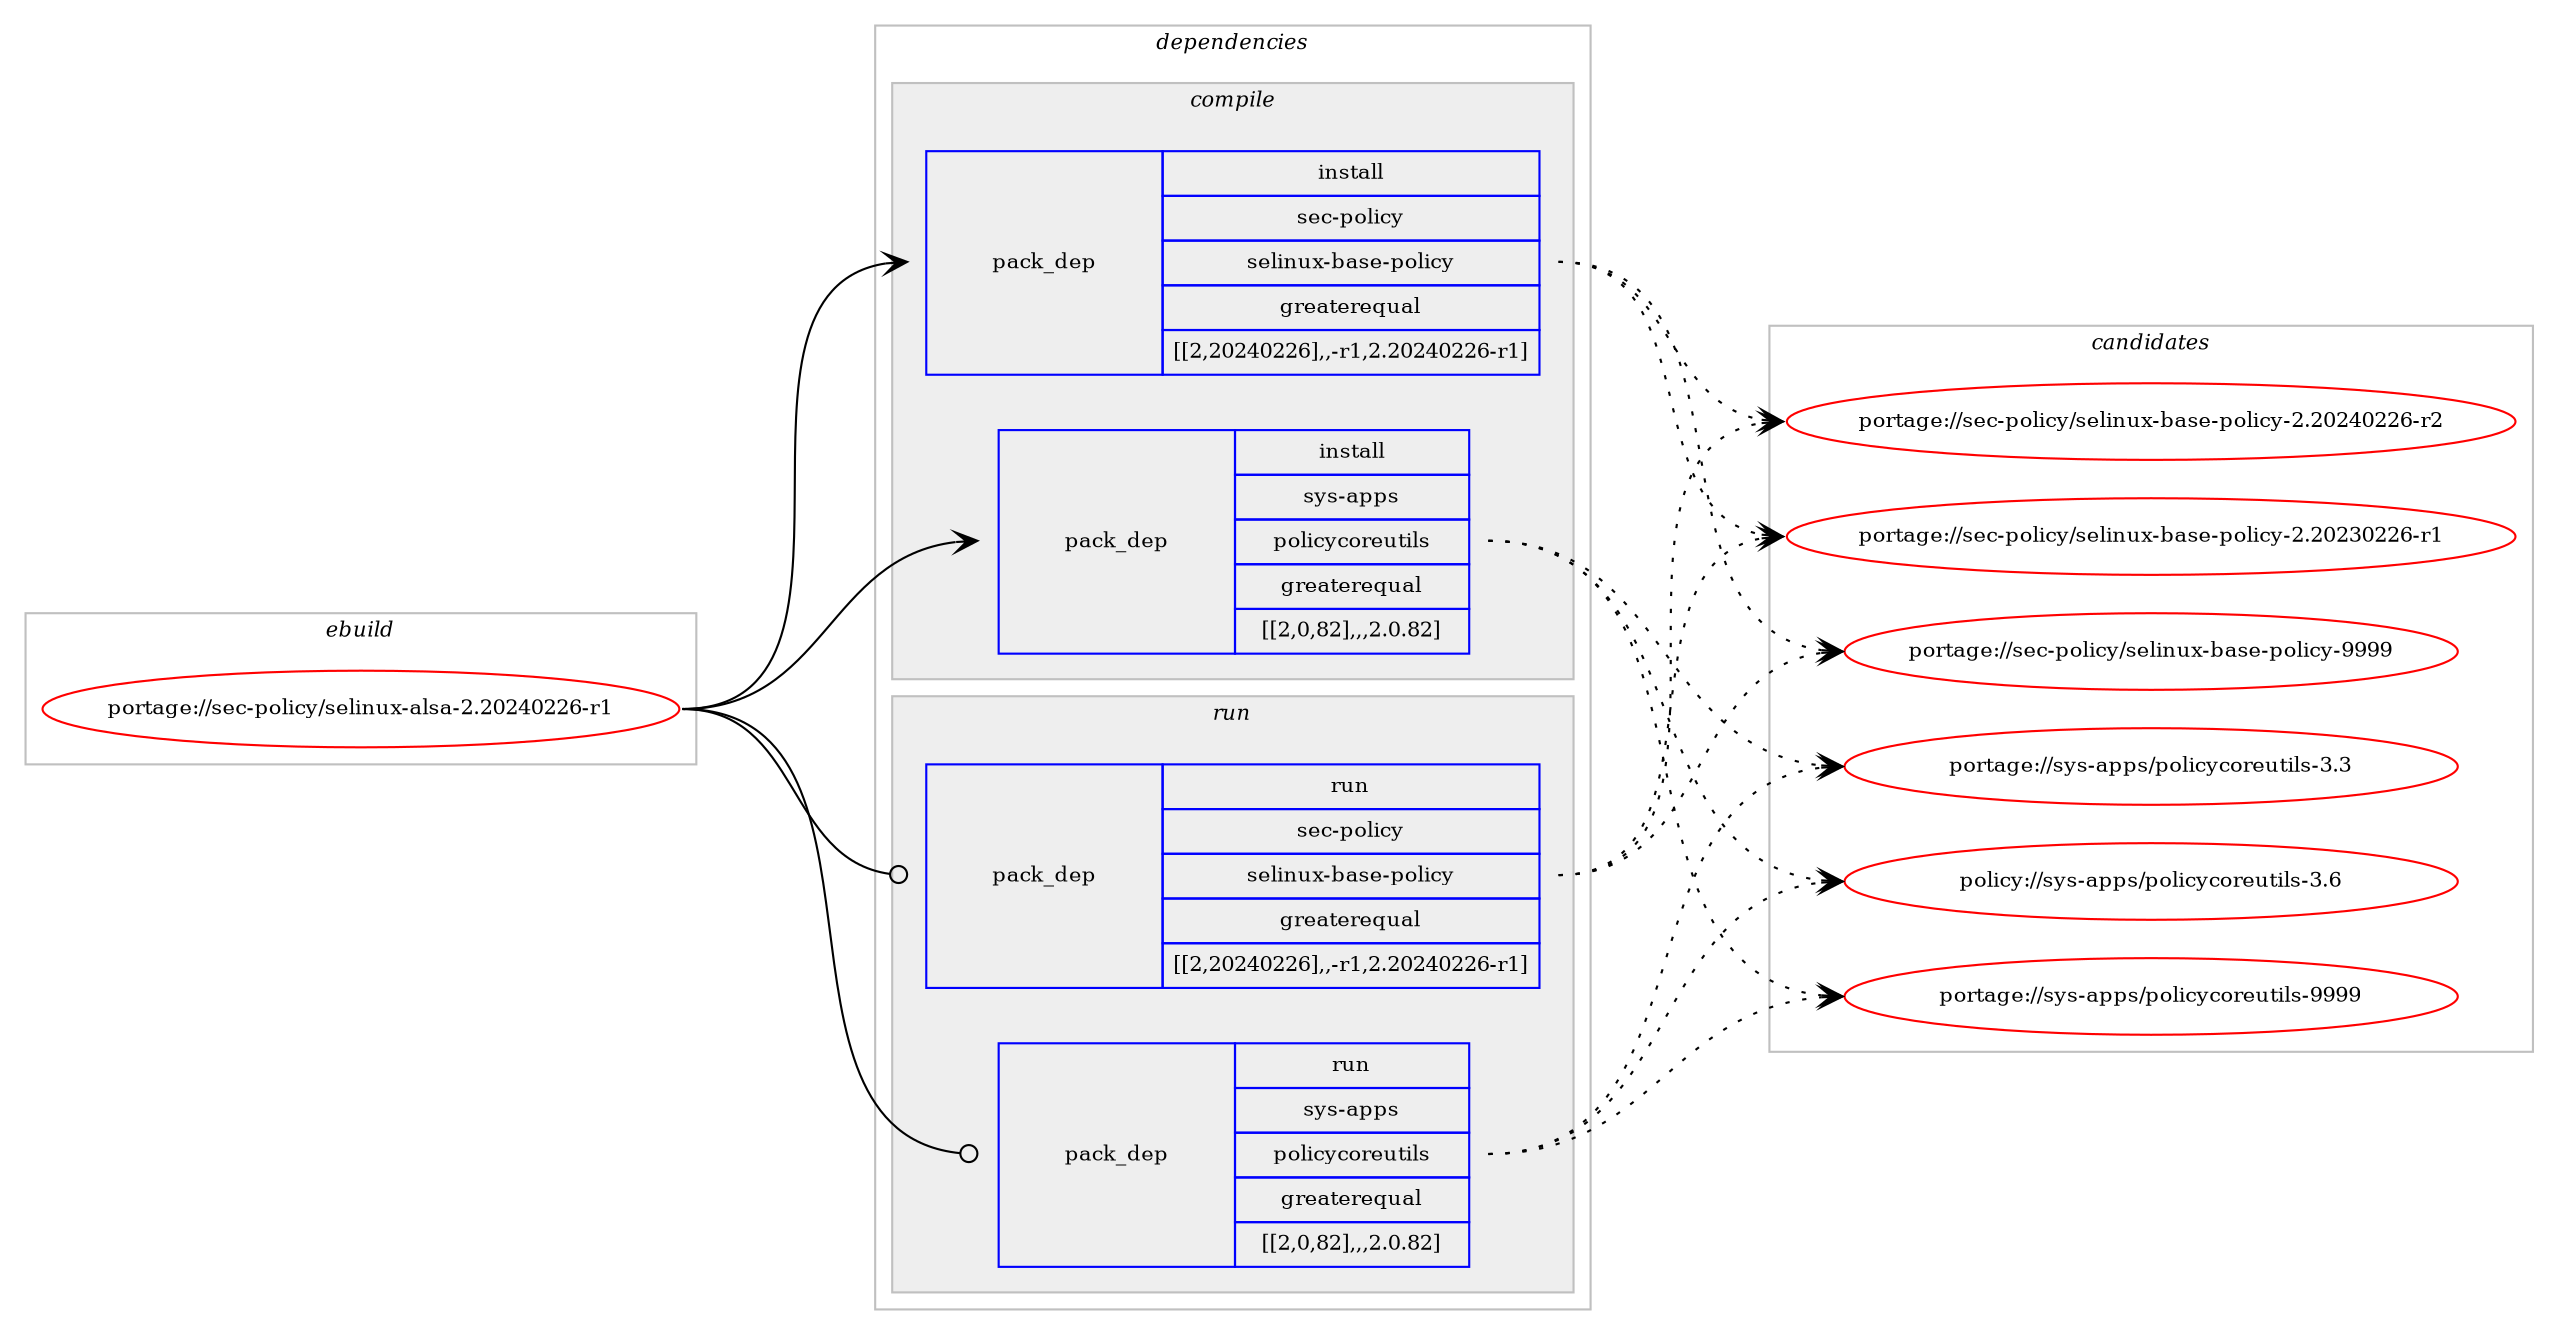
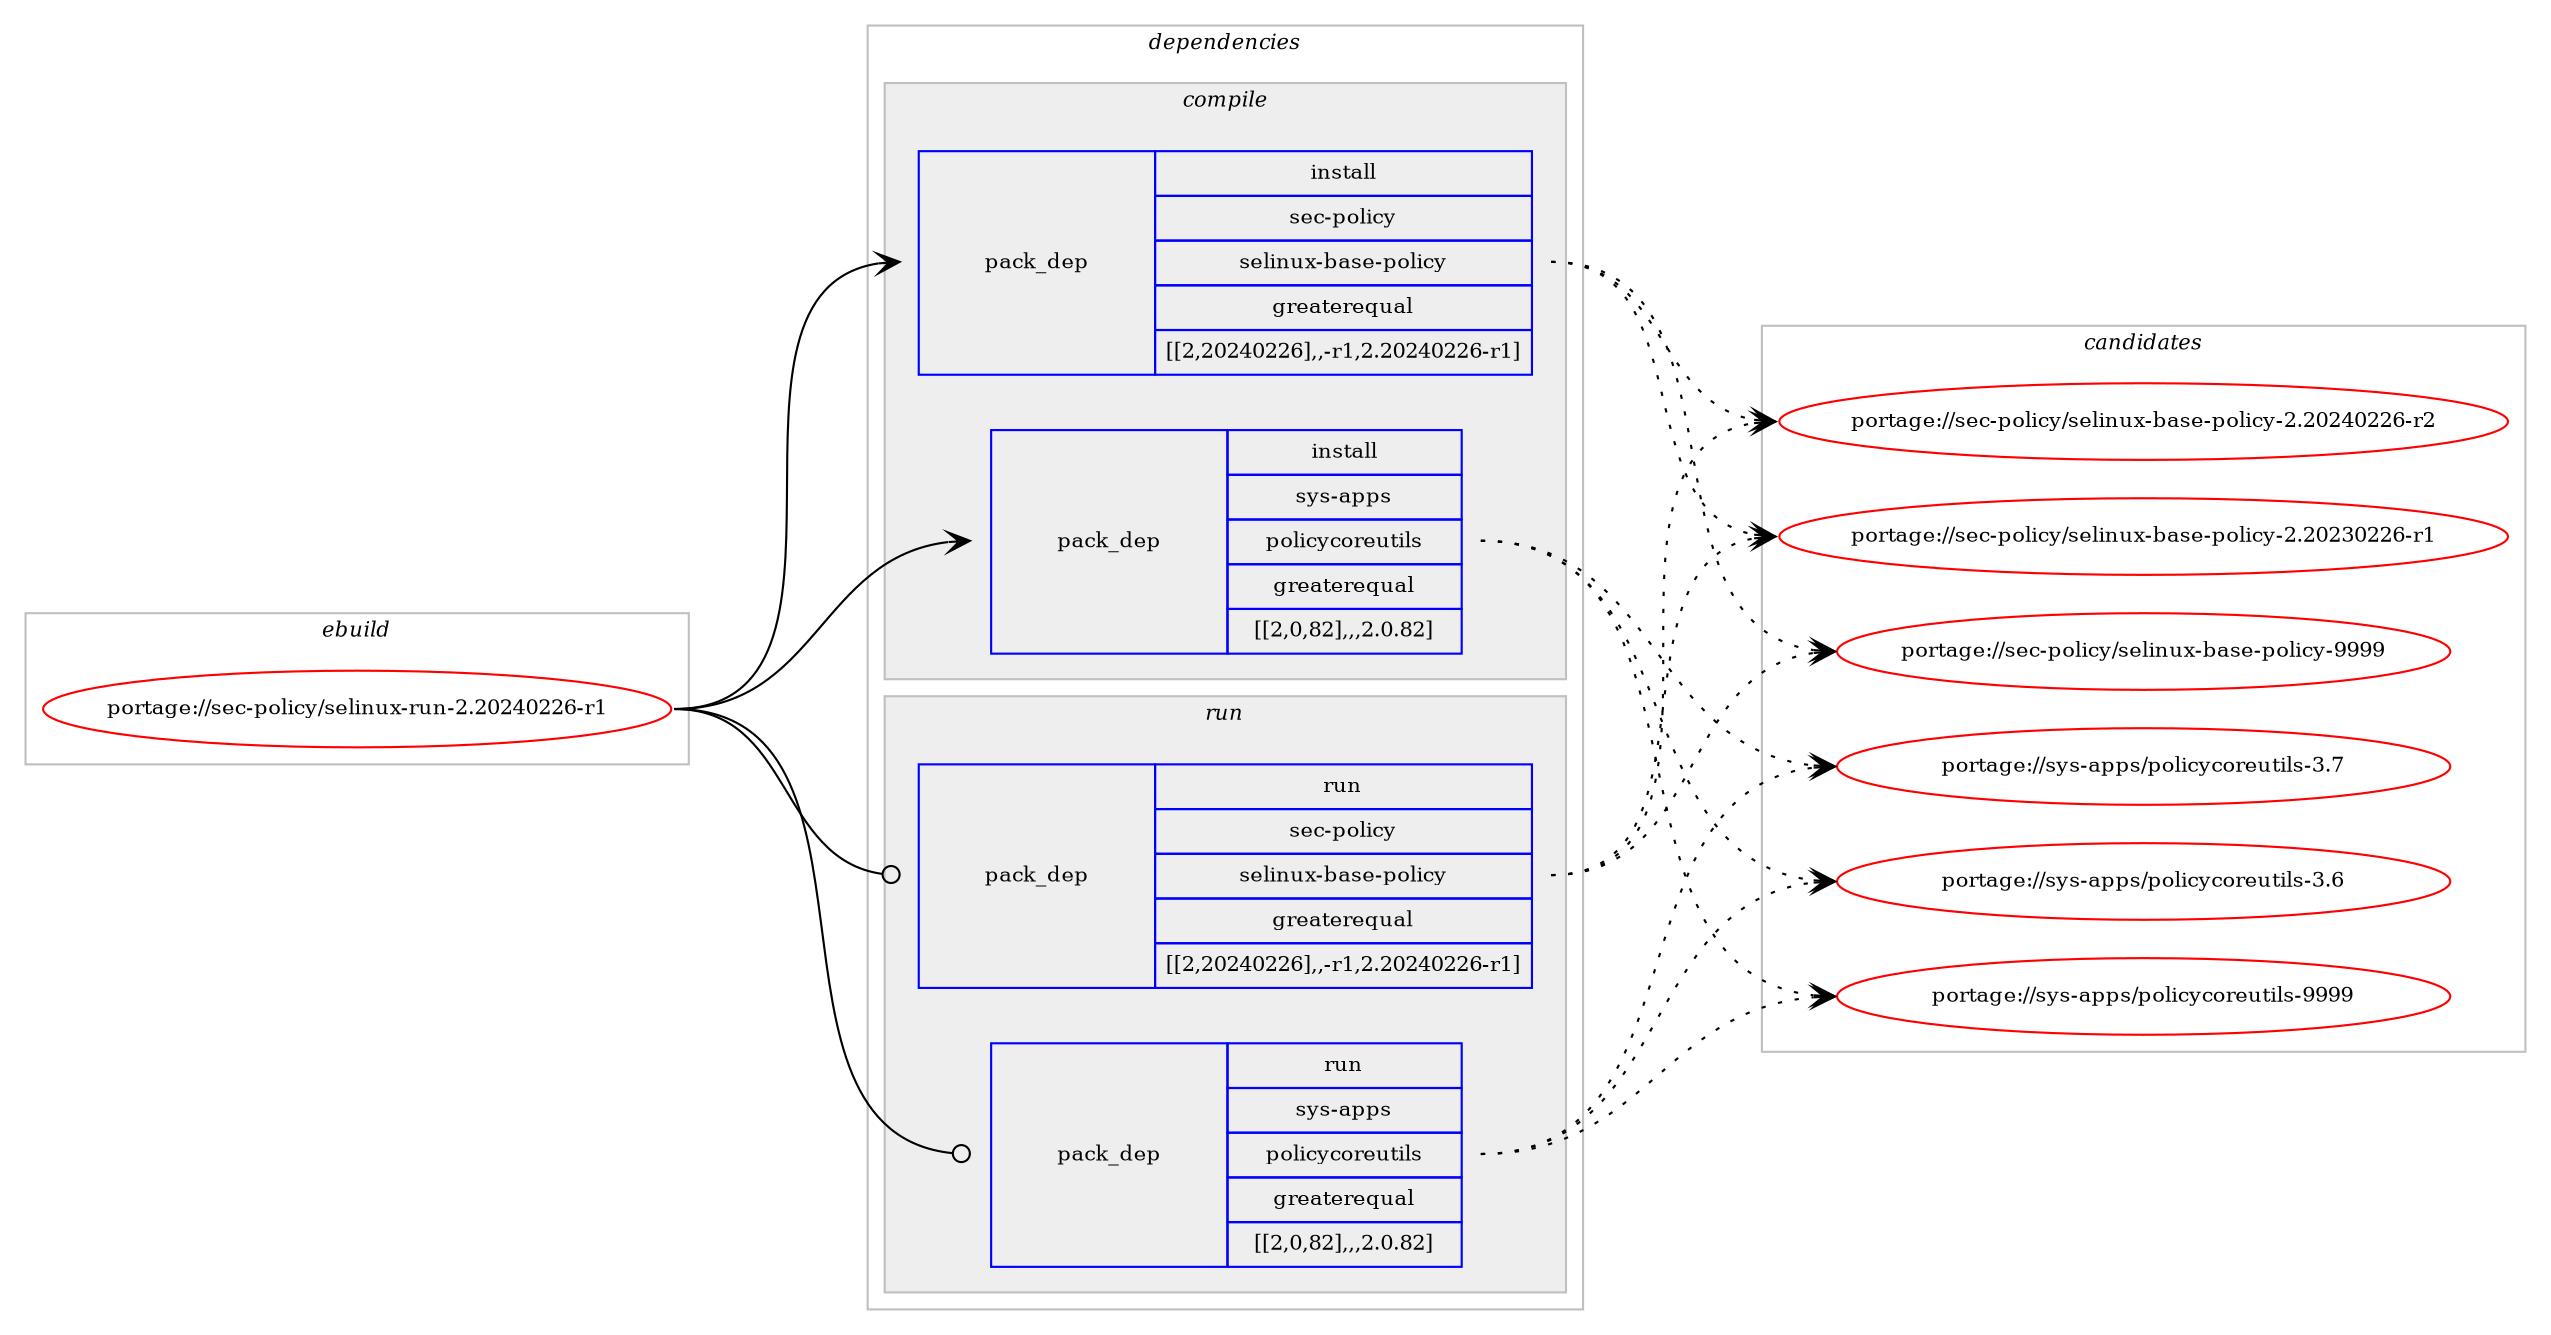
node "portage://sec-policy/selinux-alsa-2.20240226-r1": label "portage://sec-policy/selinux-alsa-2.20240226-r1" -> "portage://sec-policy/selinux-run-2.20240226-r1"
node "portage://sys-apps/policycoreutils-3.3": label "portage://sys-apps/policycoreutils-3.3" -> "portage://sys-apps/policycoreutils-3.7"
node "policy://sys-apps/policycoreutils-3.6": label "policy://sys-apps/policycoreutils-3.6" -> "portage://sys-apps/policycoreutils-3.6"
